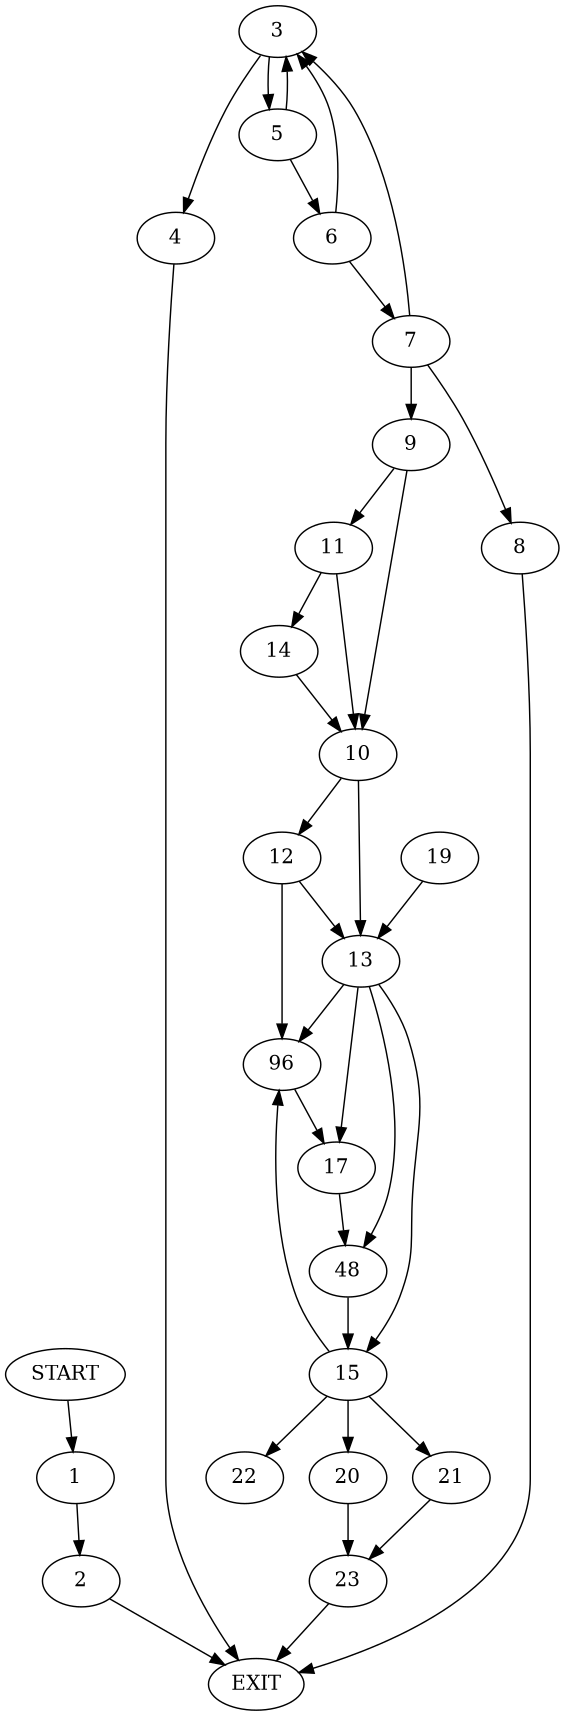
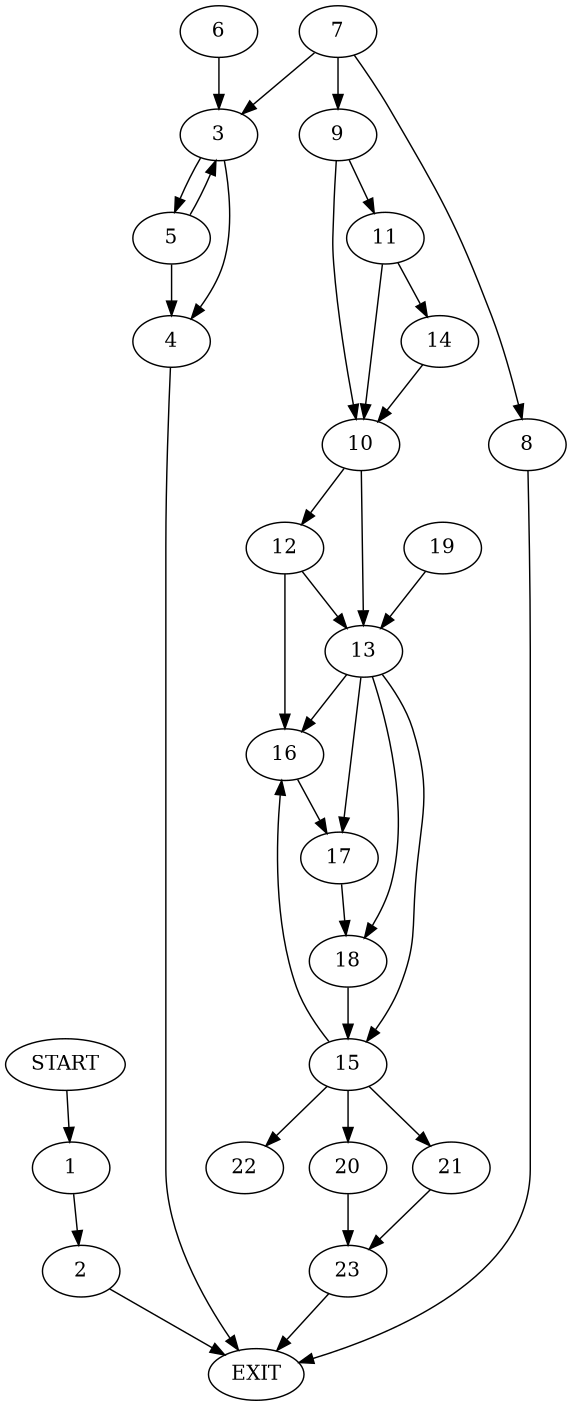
edge "5" -> "6": now "5" -> "4"
edge "6" -> "7": removed
node "96": label "96" -> "16"
node "48": label "48" -> "18"
